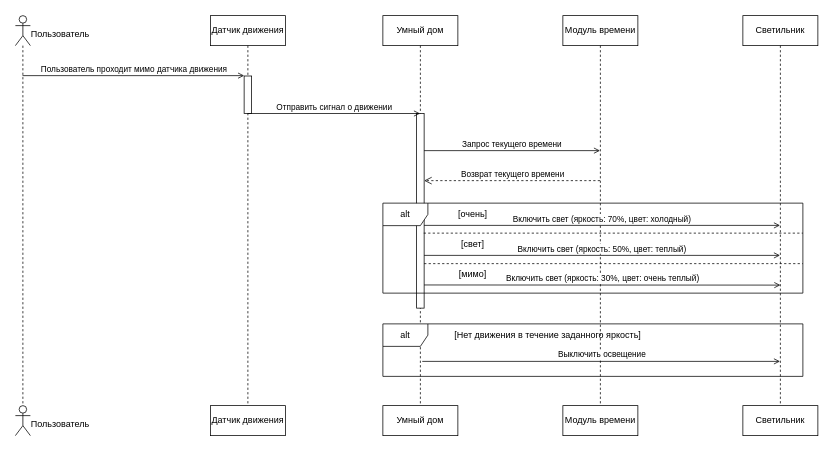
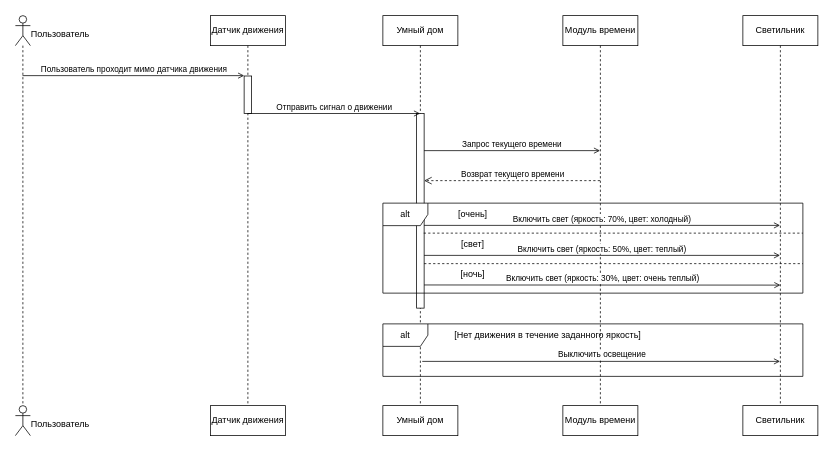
node "[мимо]": label "[мимо]" -> "[ночь]"
